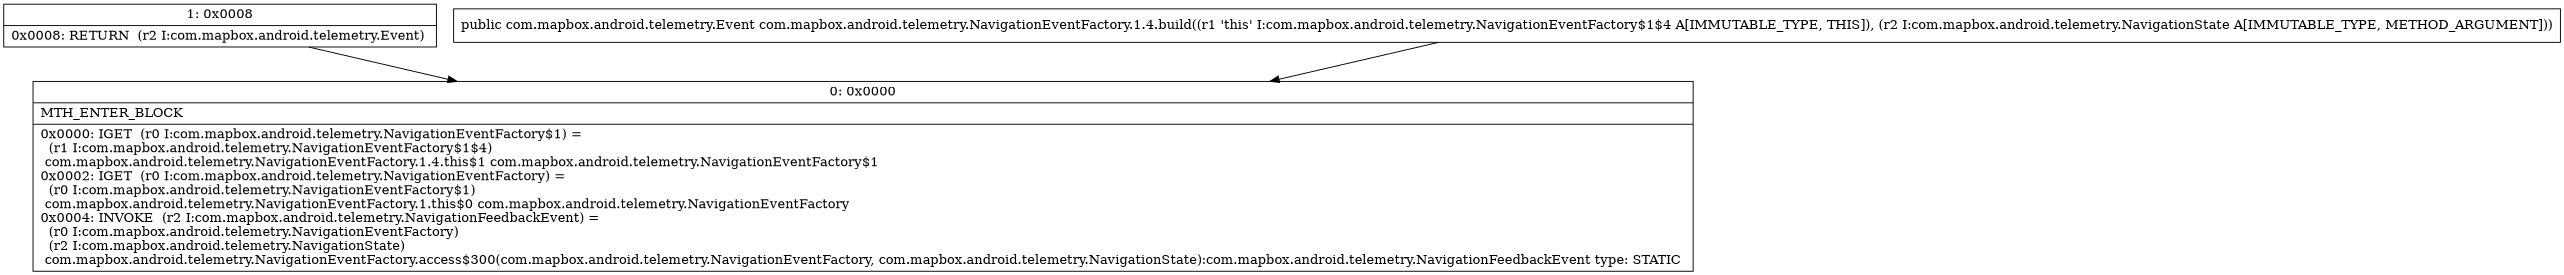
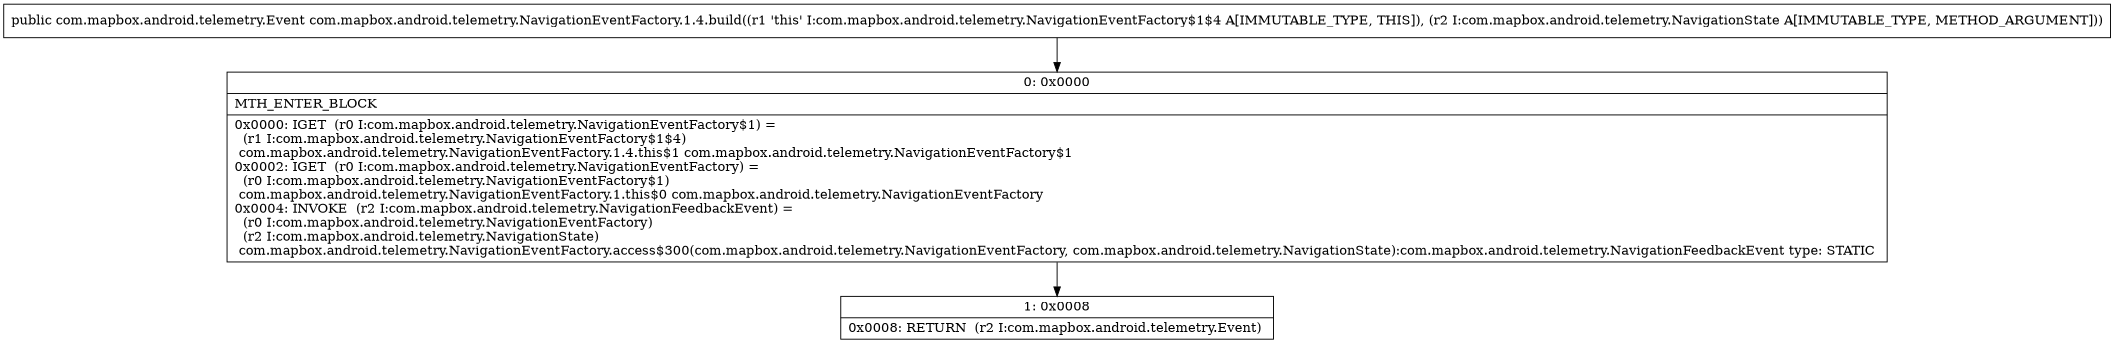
edge "1: 0x0008" -> "0: 0x0000": reversed
